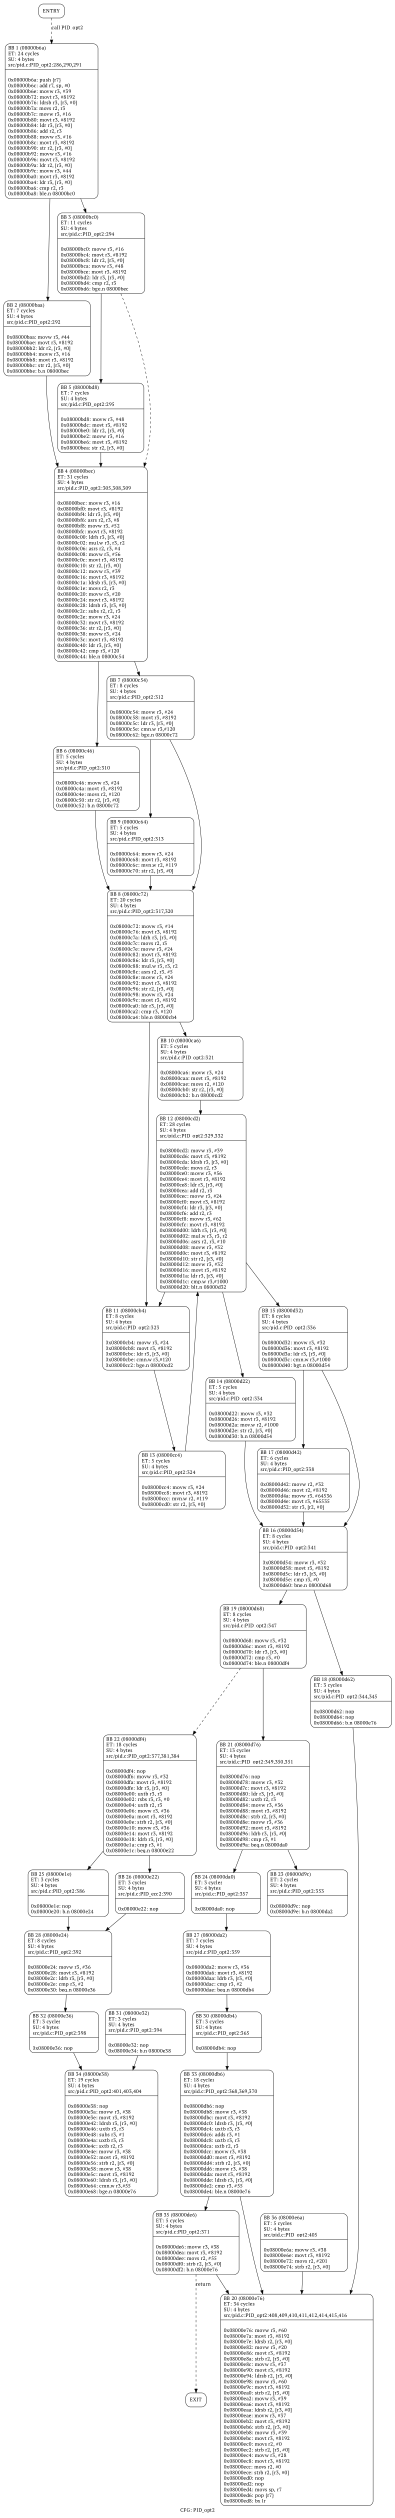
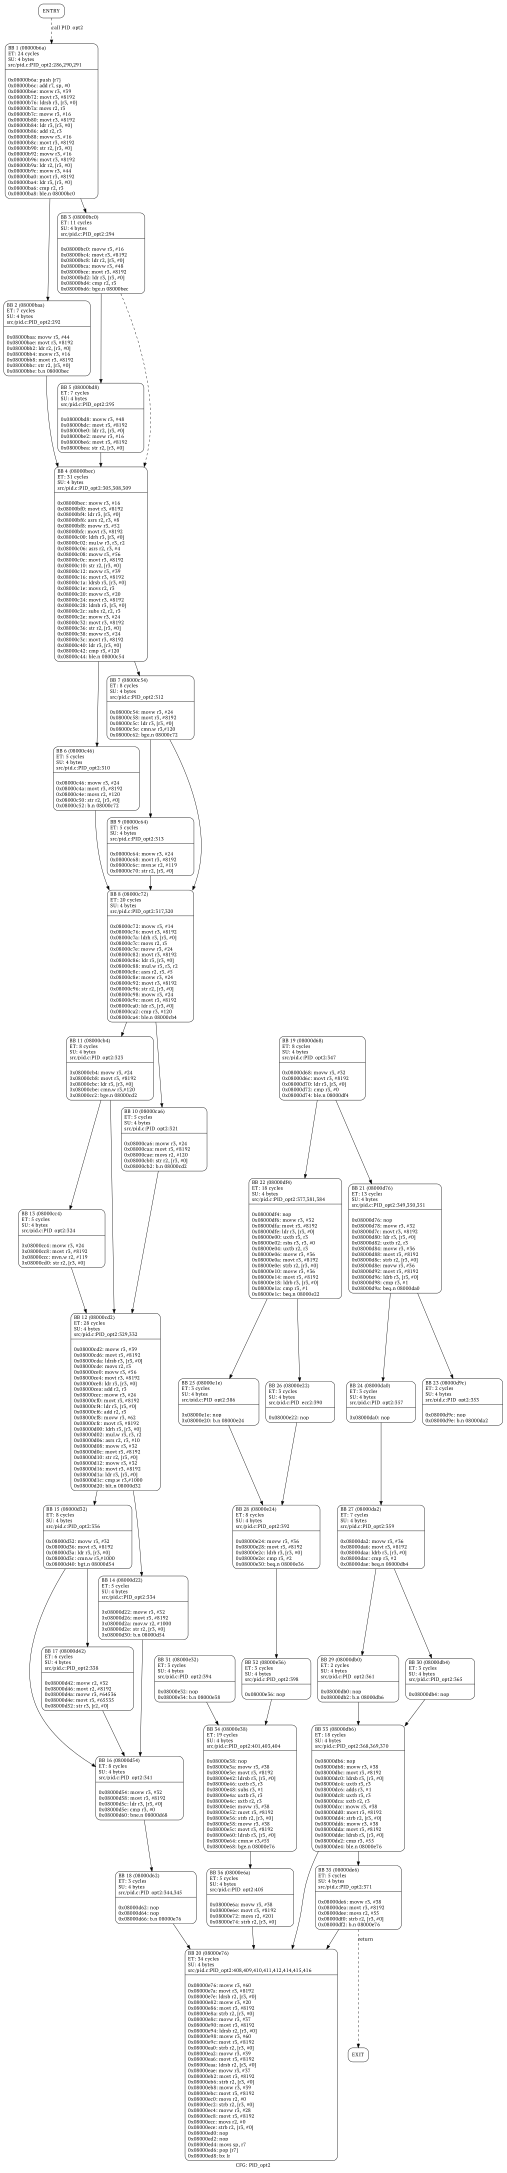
edge "BB 12 (08000cd2)" -> "BB 11 (08000cb4)": reversed
edge "BB 16 (08000d54)" -> "BB 19 (08000d68)": removed
node "BB 29 (08000db0)": added
edge "BB 19 (08000d68)" -> "BB 22 (08000df4)": style dashed -> solid
edge "BB 34 (08000e38)" -> "BB 36 (08000e6a)": added
